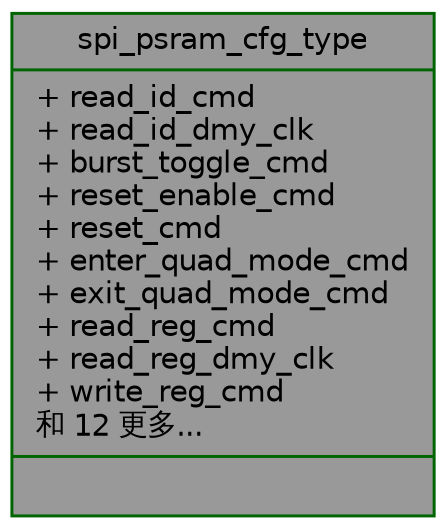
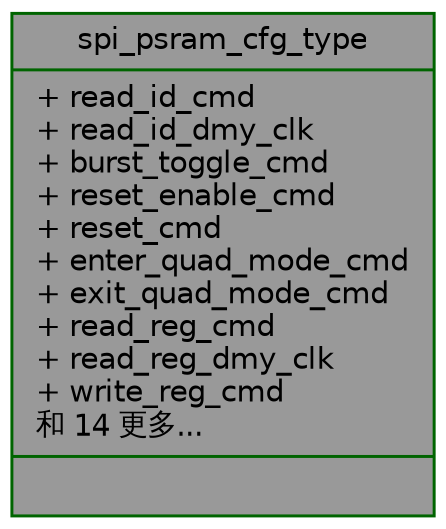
node "spi_psram_cfg_type": text "和 12 更多..." -> "和 14 更多..."
